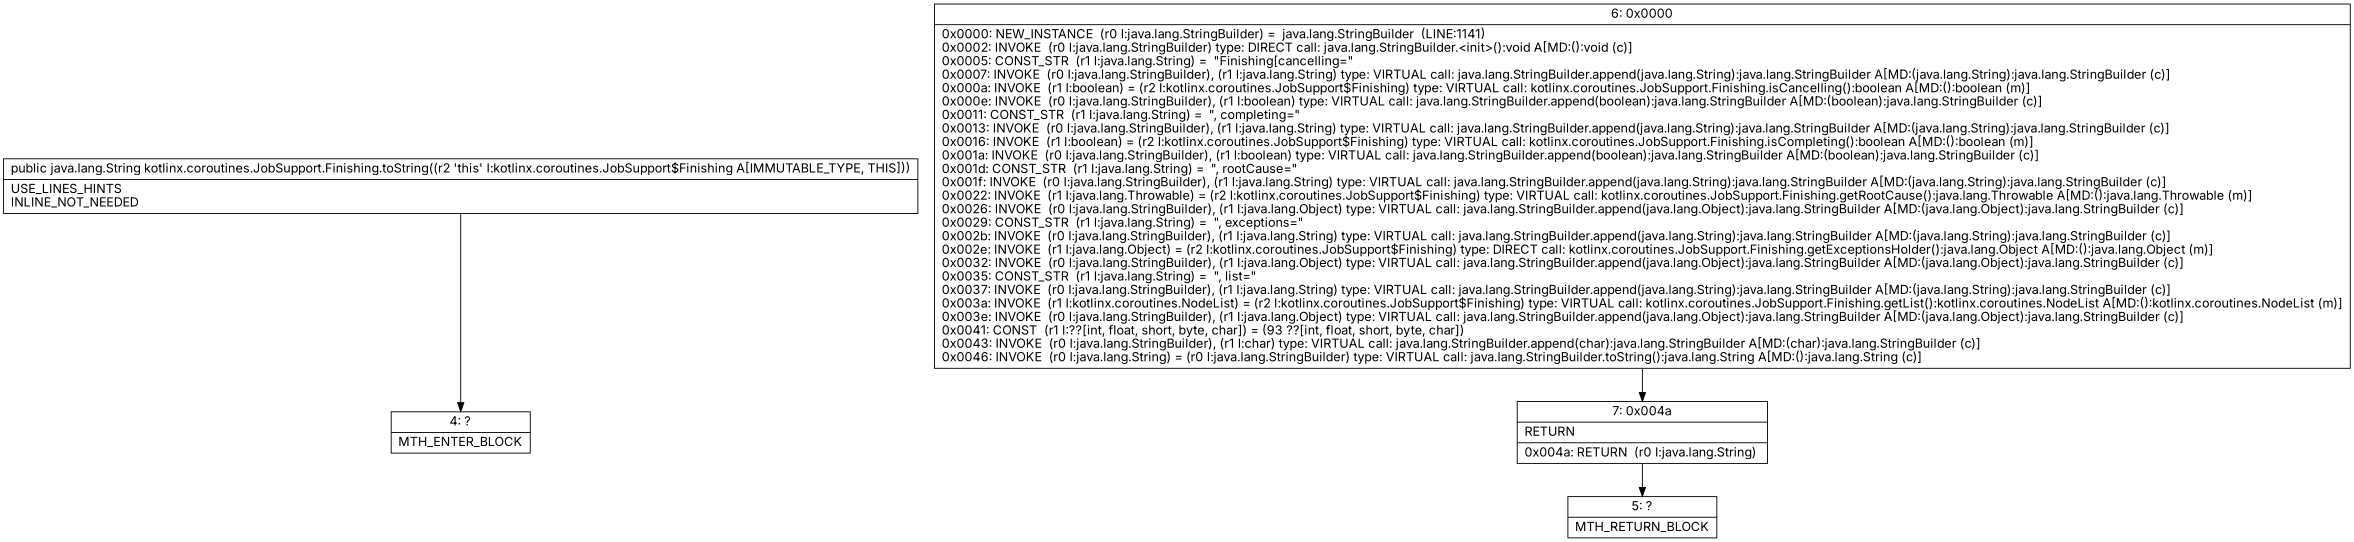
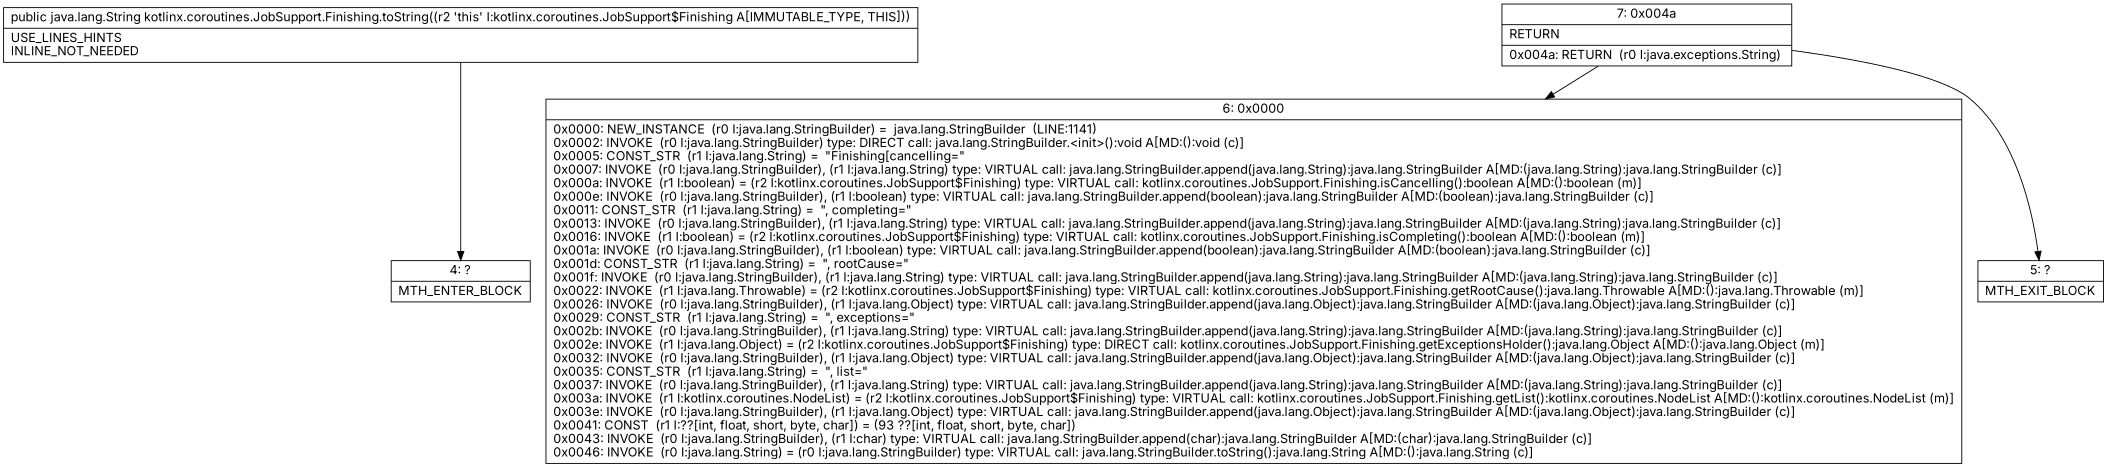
edge "6: 0x0000" -> "7: 0x004a": reversed
node "7: 0x004a": text "0x004a: RETURN  (r0 I:java.lang.String)" -> "0x004a: RETURN  (r0 I:java.exceptions.String)"
node "5: ?": text "MTH_RETURN_BLOCK" -> "MTH_EXIT_BLOCK"
